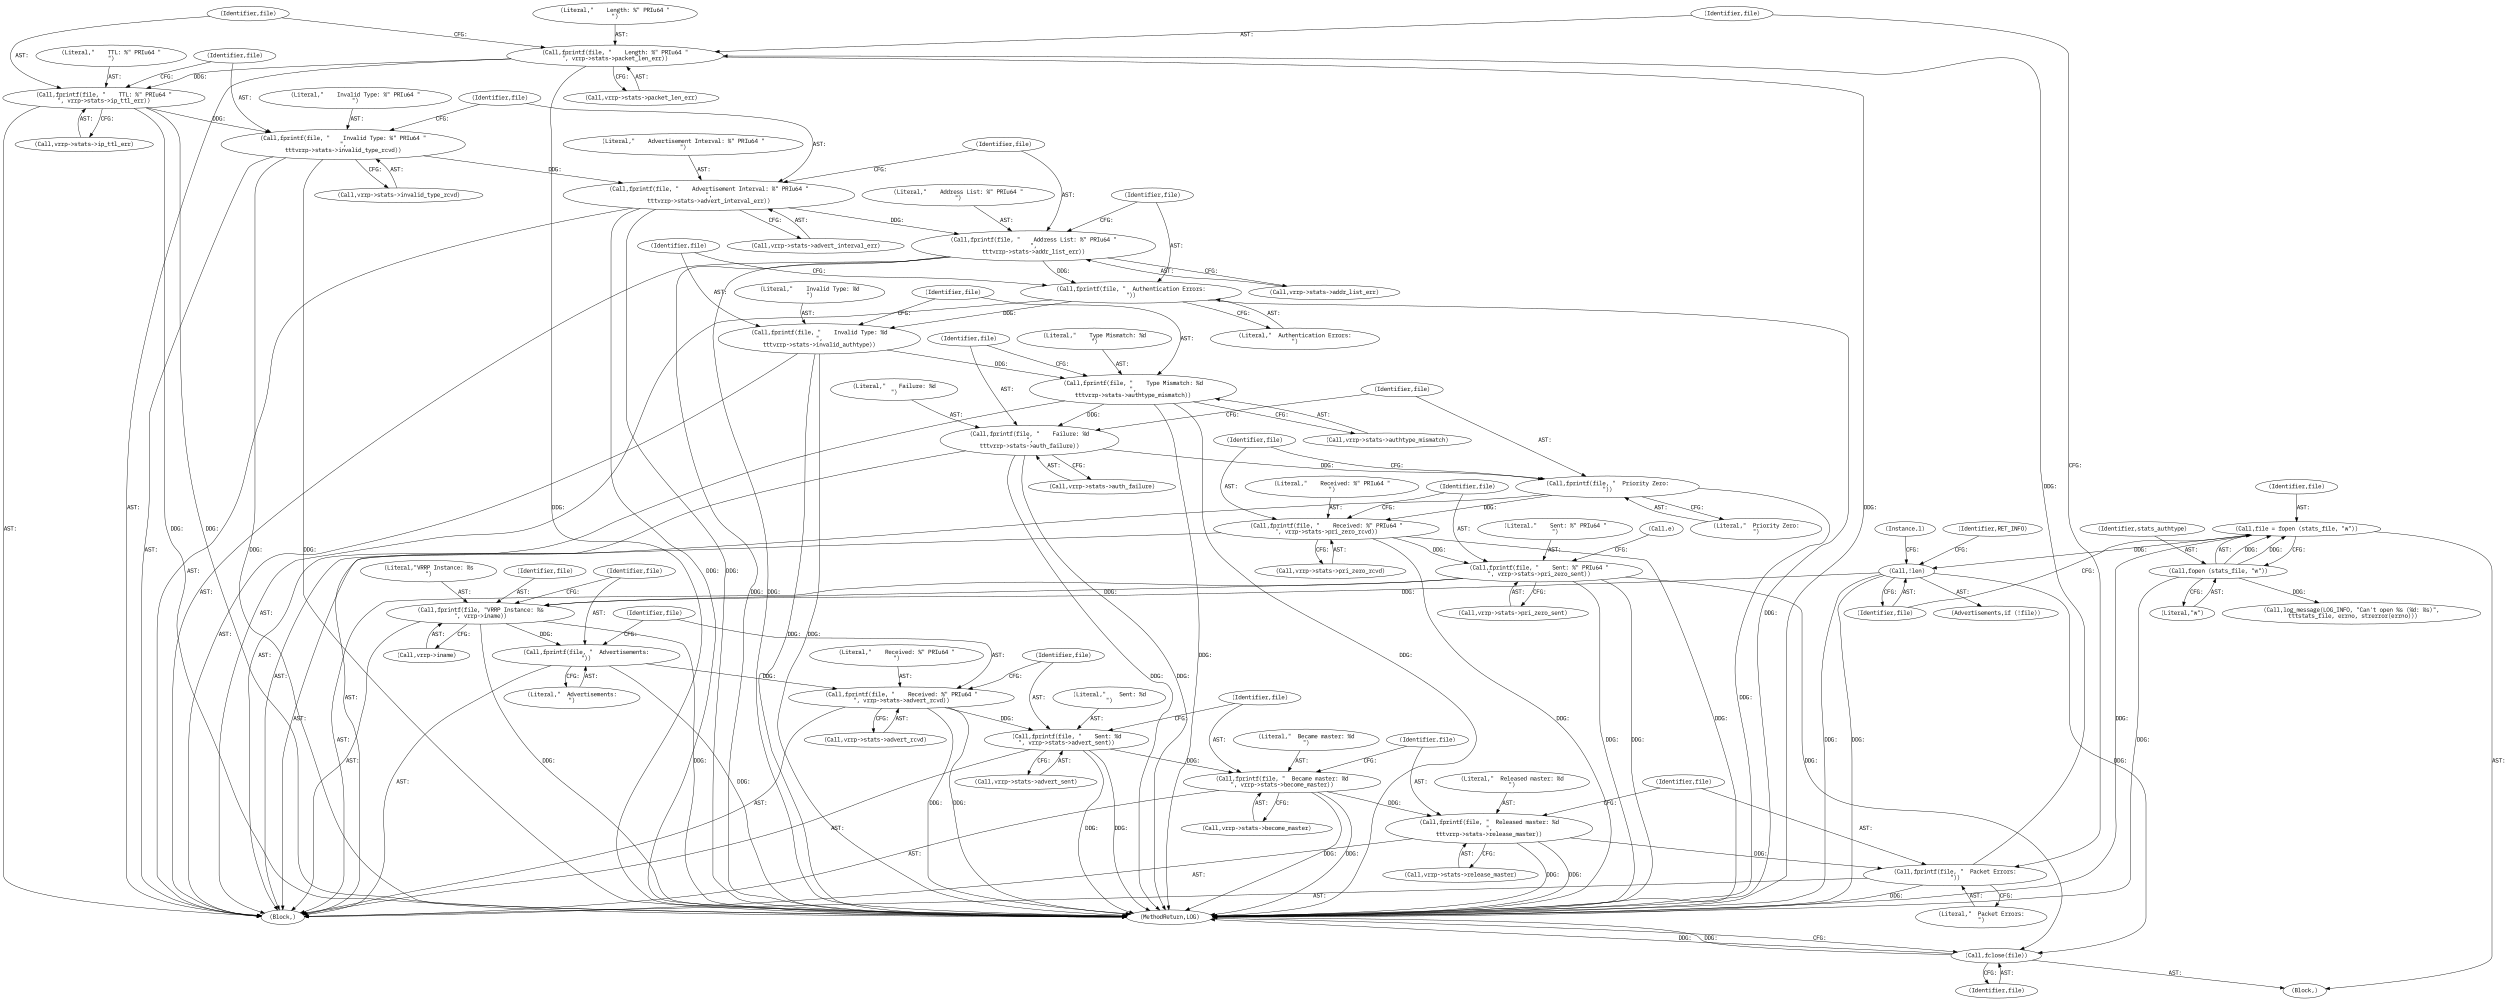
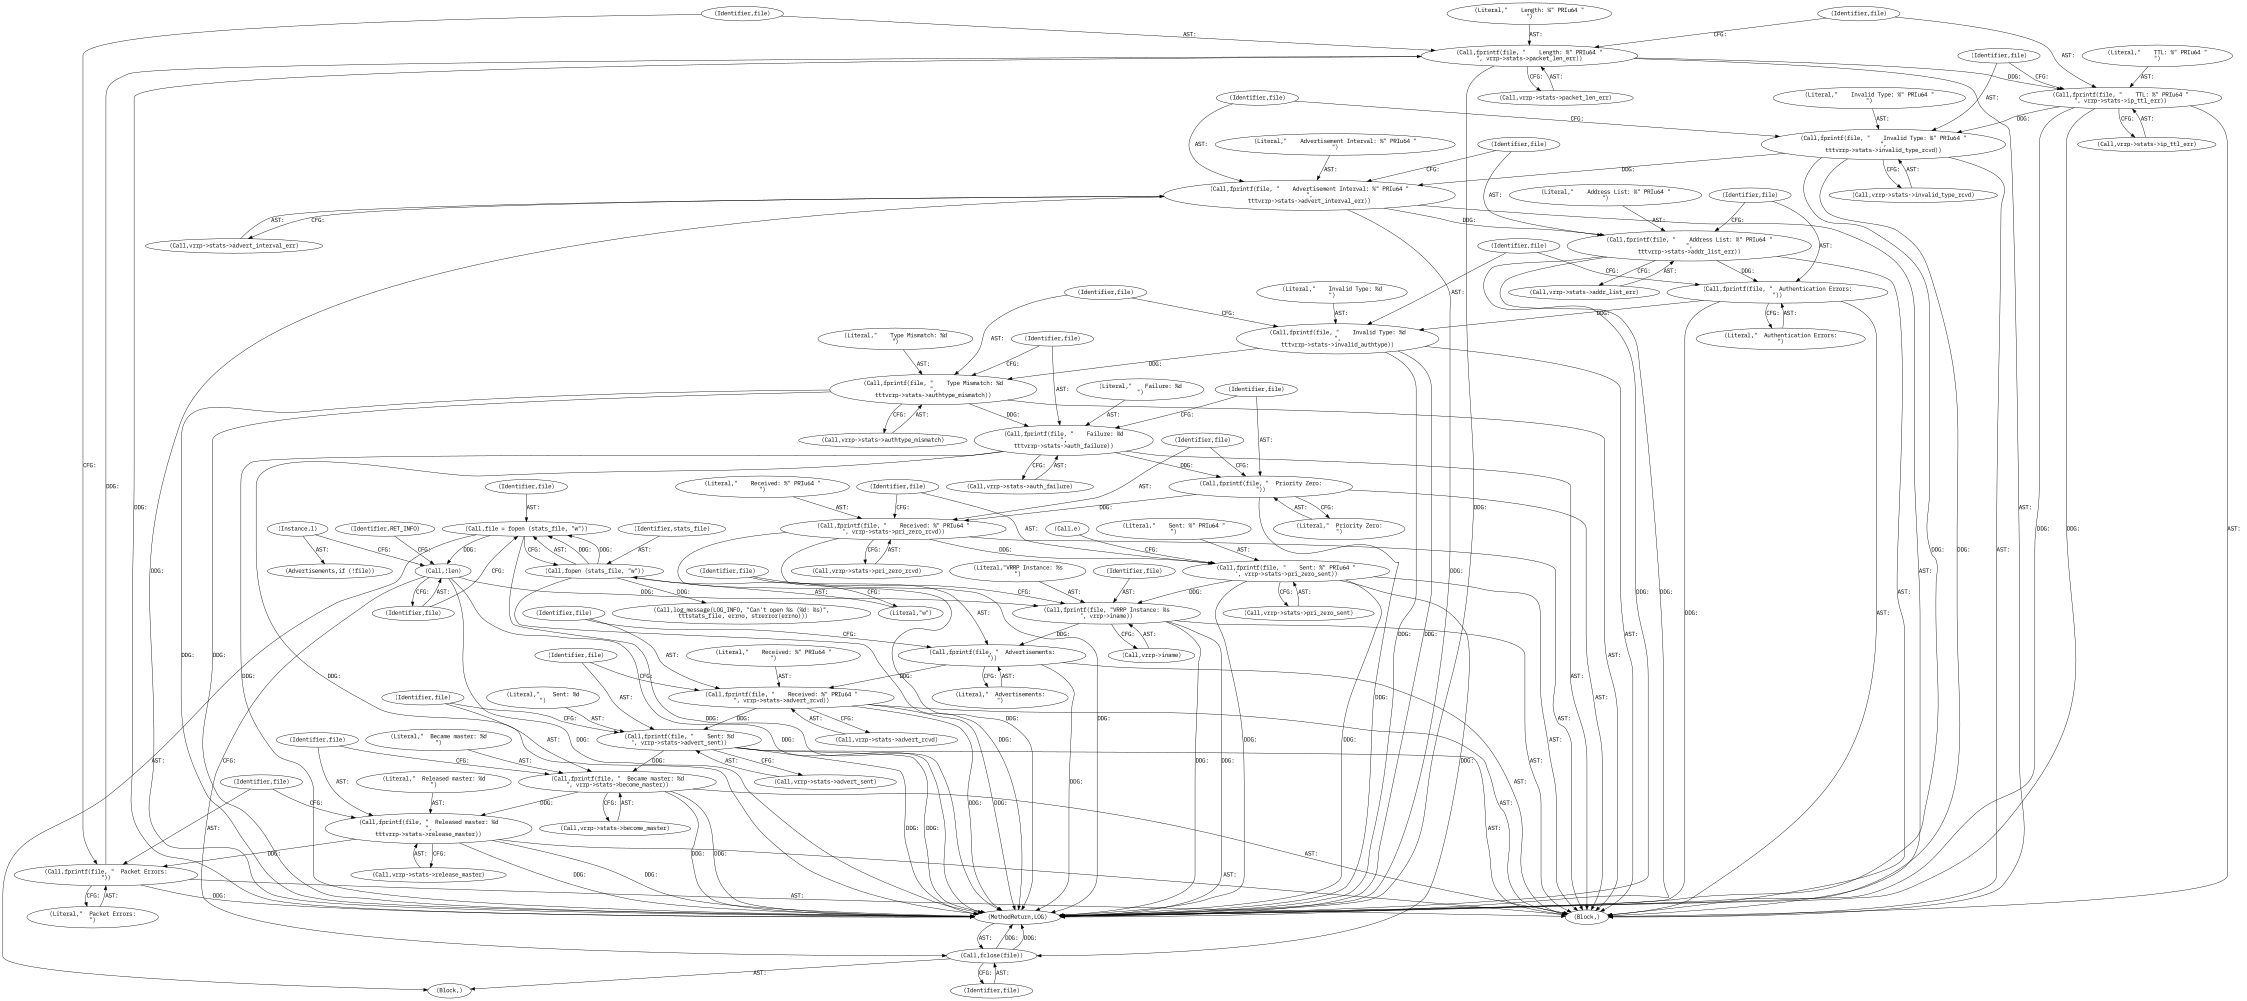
node "(Identifier,stats_authtype)": label "(Identifier,stats_authtype)" -> "(Identifier,stats_file)"
edge "(Call,!len)" -> "(Advertisements,if (!file))": now "(Instance,l)" -> "(Advertisements,if (!file))"
edge "(Call,!len)" -> "(Call,fclose(file))": label "DDG: " -> "CFG: "
edge "(MethodReturn,LOG)" -> "(Call,fclose(file))": label "CFG: " -> "AST: "
